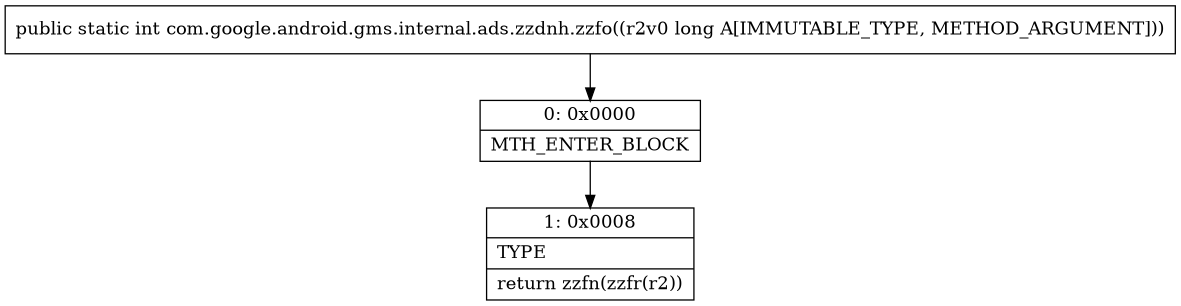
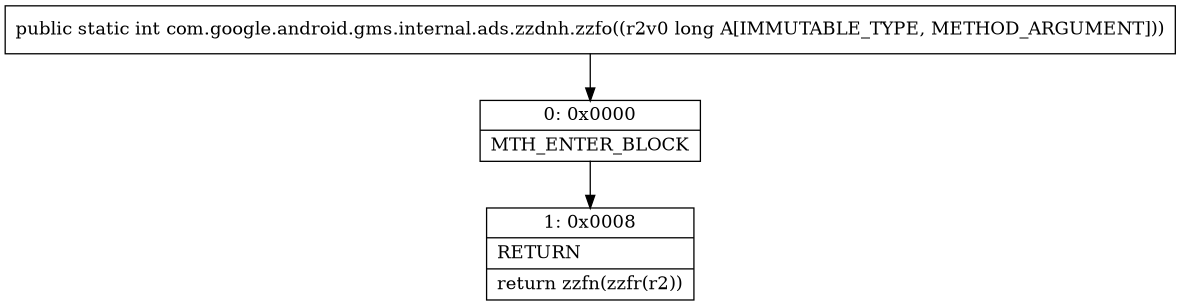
node "1: 0x0008": text "TYPE" -> "RETURN"
